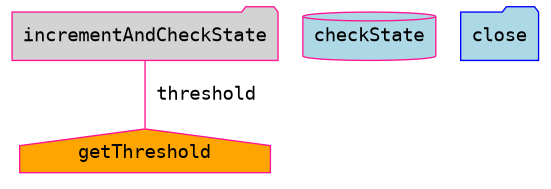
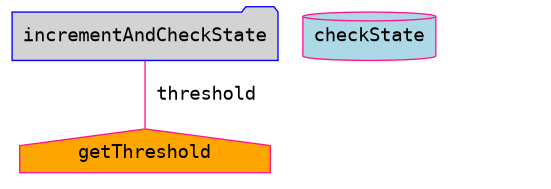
node "incrementAndCheckState": color deeppink -> blue
node "close": removed
